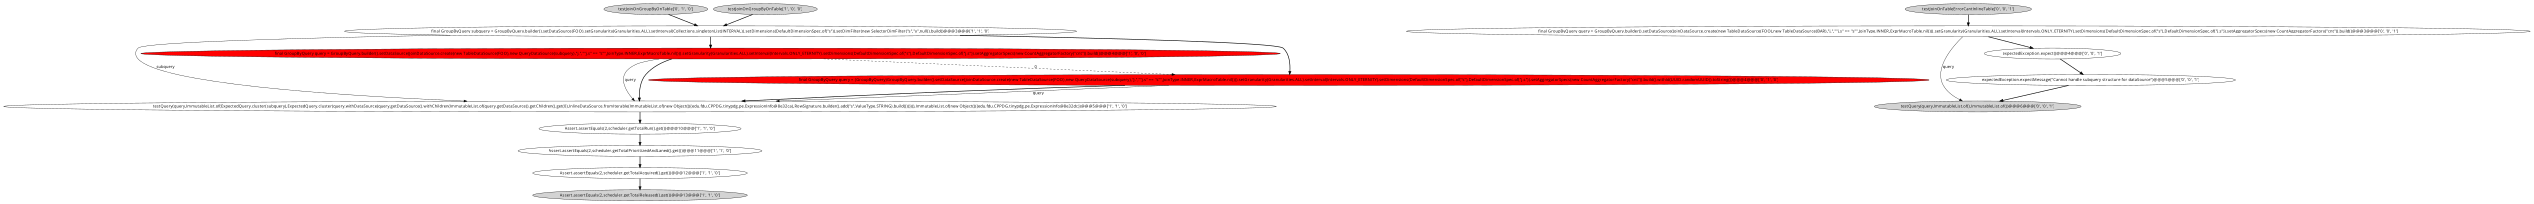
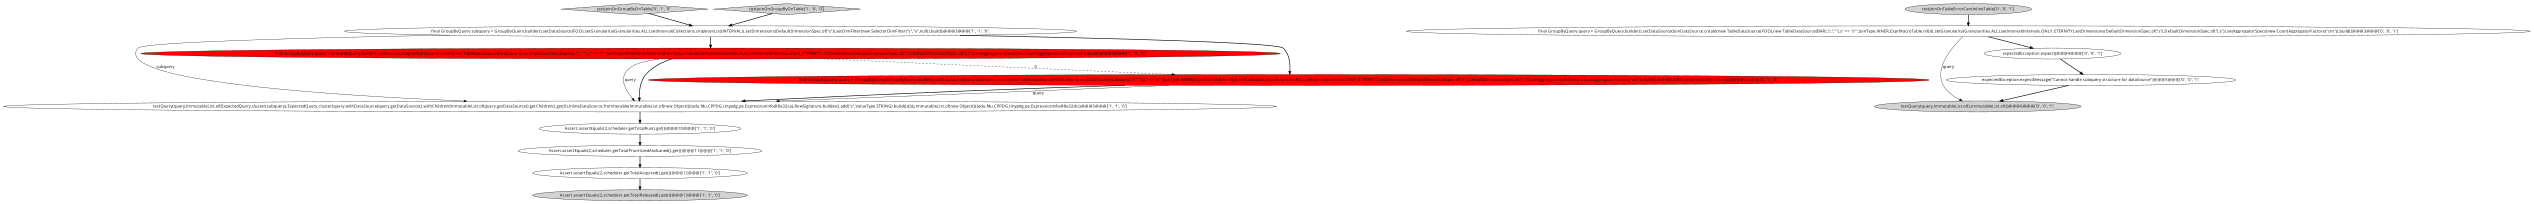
node "testJoinOnGroupByOnTable['0', '1', '0']": shape ellipse -> diamond
node "testJoinOnGroupByOnTable['1', '0', '0']": shape ellipse -> diamond
